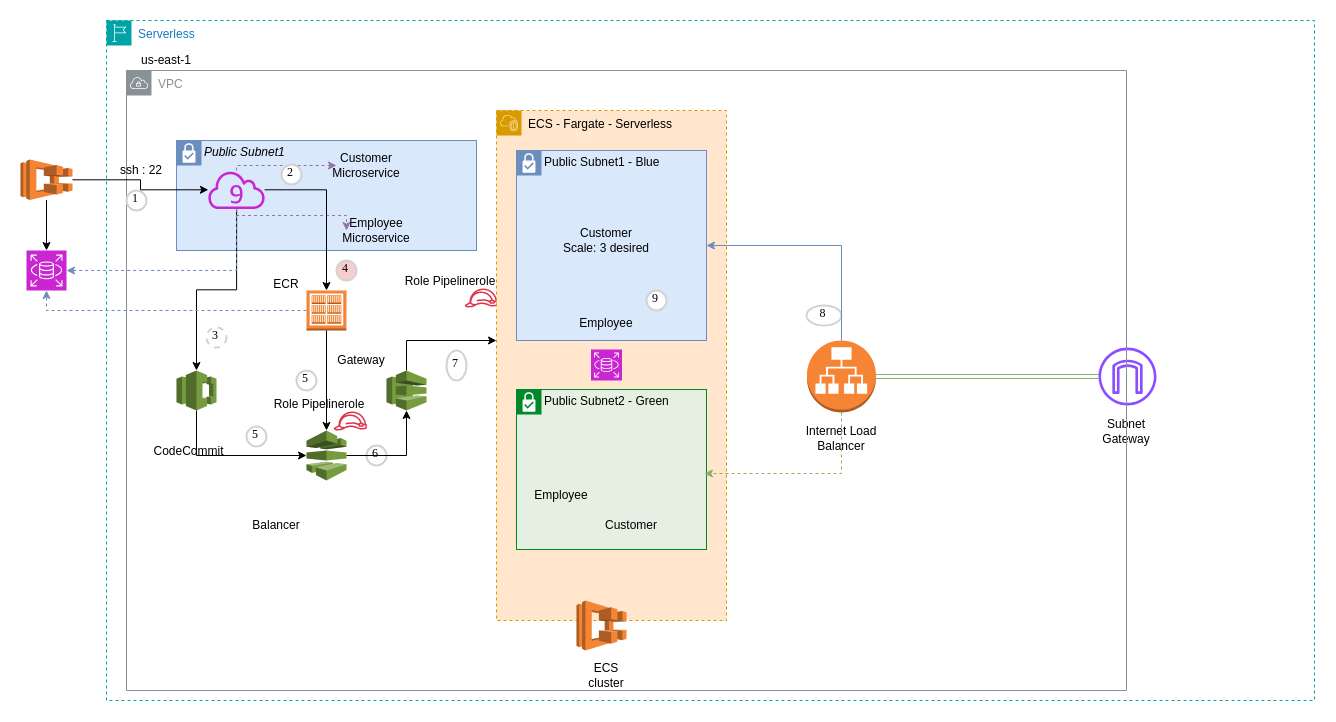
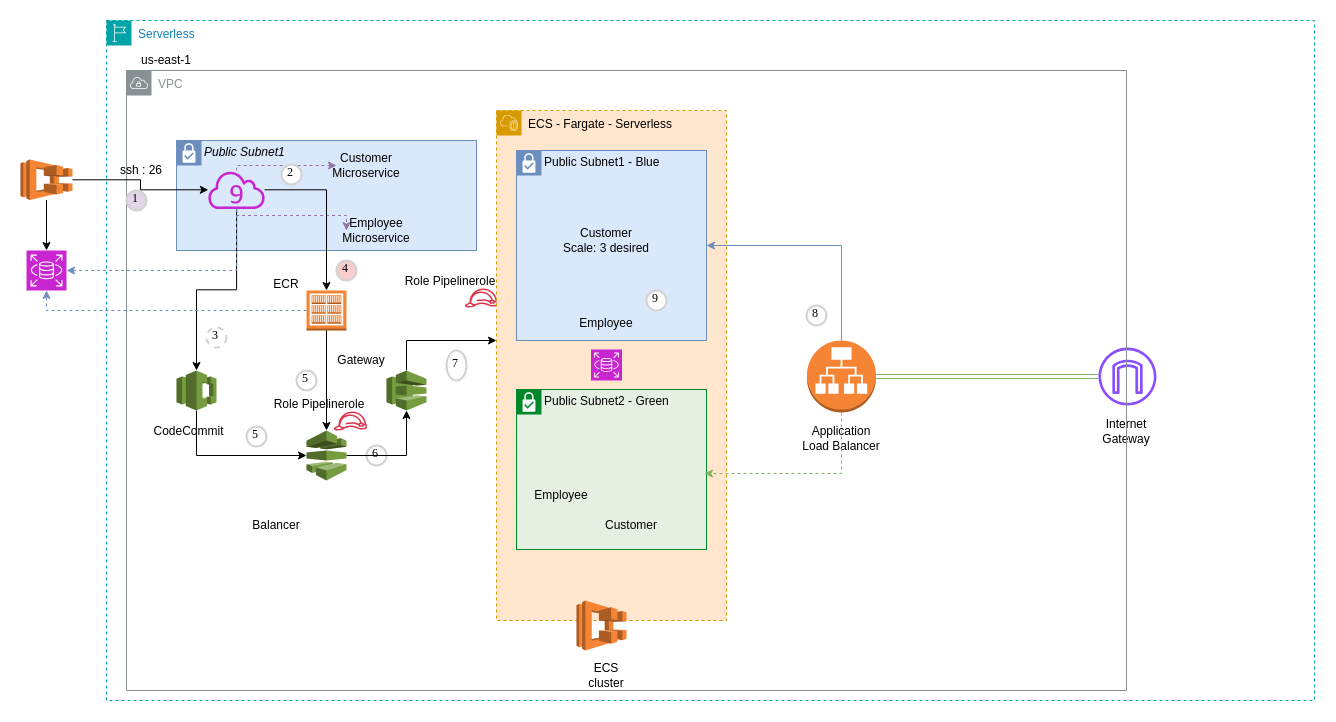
node "ssh : 22": label "ssh : 22" -> "ssh : 26"
node "1": fillcolor #ffffff -> #e1d5e7
node "8": size 35x20 -> 20x20
node "Subnet Gateway": label "Subnet Gateway" -> "Internet Gateway"
node "Internet Load Balancer": label "Internet Load Balancer" -> "Application Load Balancer"
node "CodeCommit": moved (189, 452) -> (189, 432)
